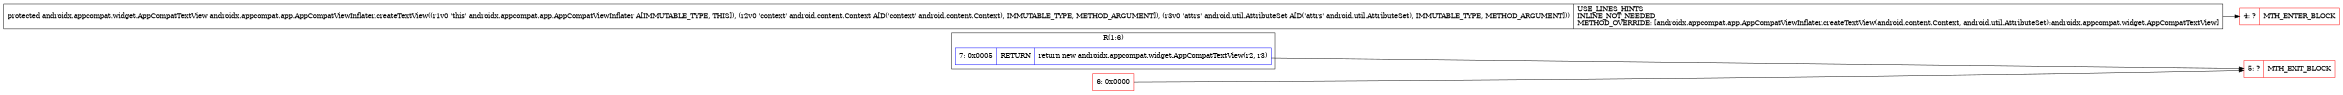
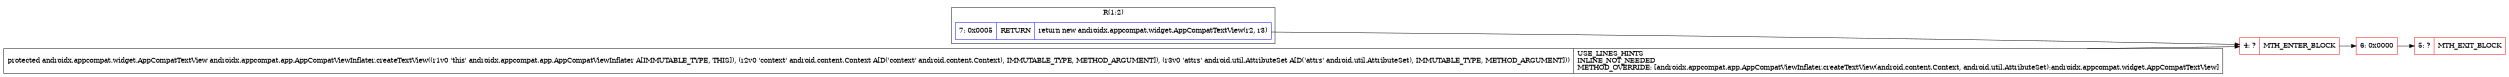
cluster "R(1:6)": label "R(1:6)" -> "R(1:2)"
edge "4: ?" -> "6: 0x0000": added
edge "7: 0x0005" -> "5: ?": now "7: 0x0005" -> "4: ?"
